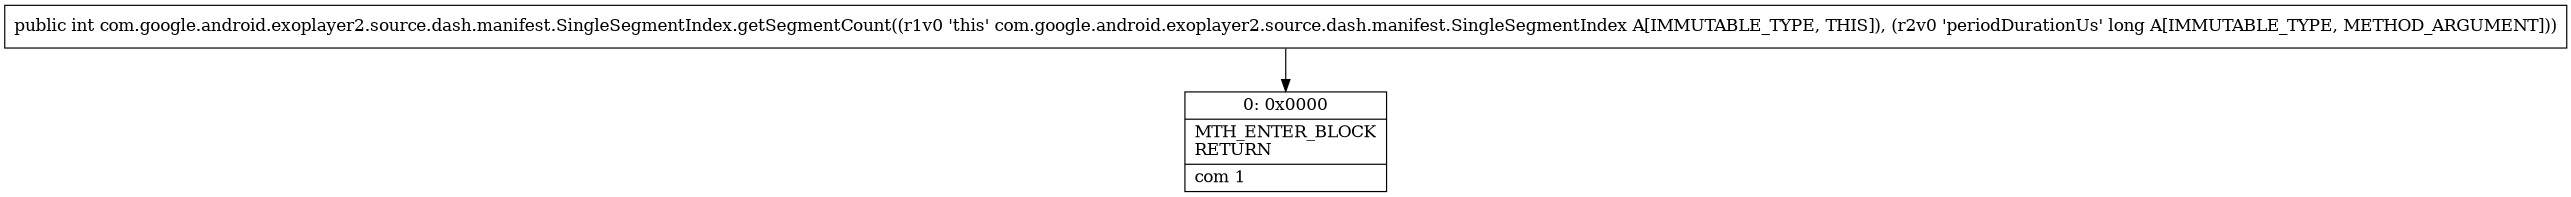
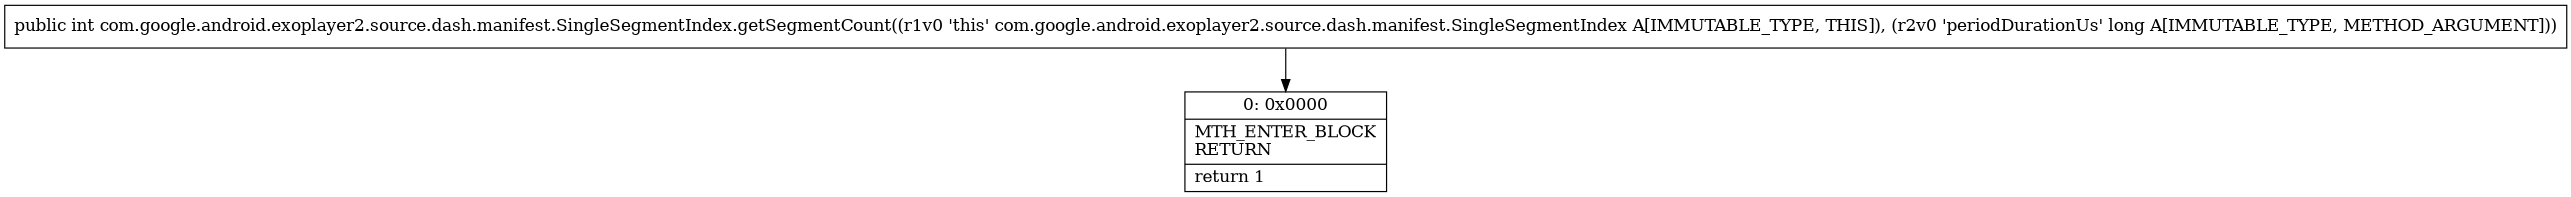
node "0: 0x0000": text "com 1" -> "return 1"
